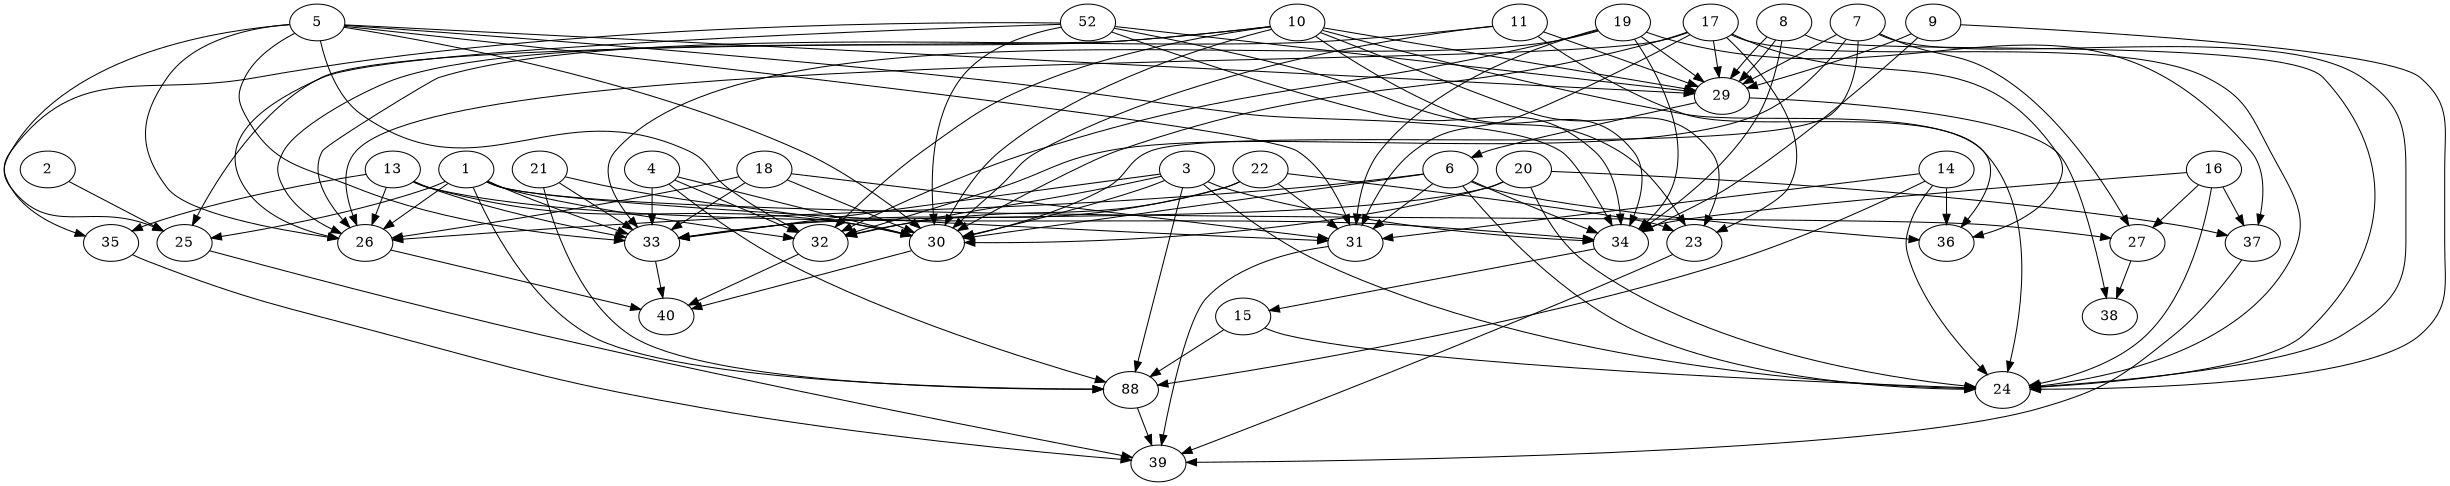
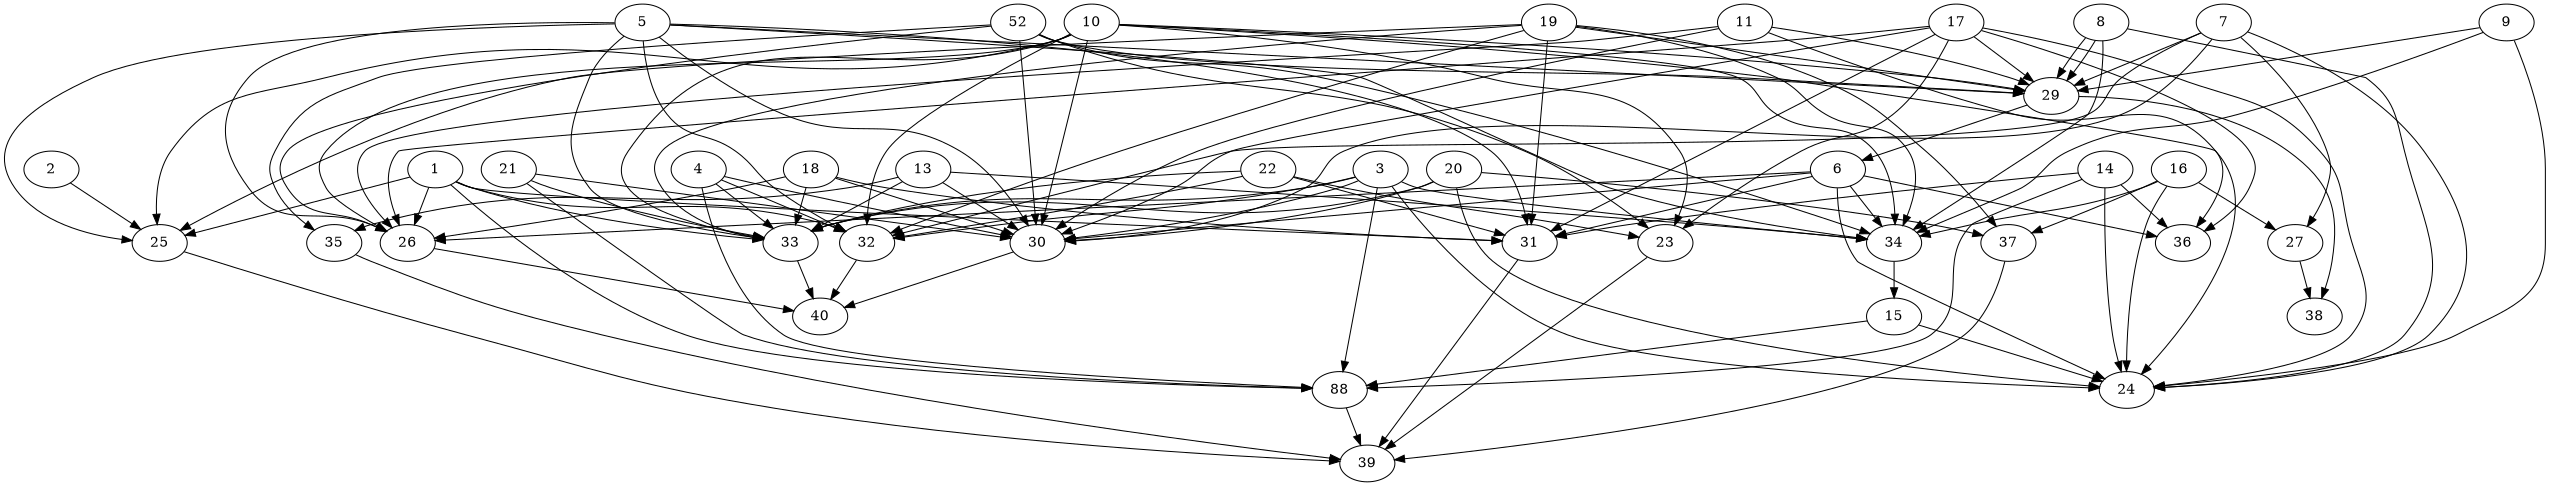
edge "19" -> "25": added
edge "10" -> "33": added
edge "13" -> "26": removed
edge "1" -> "27": removed
